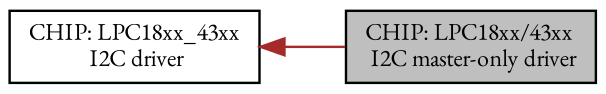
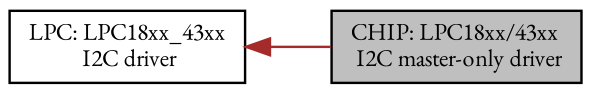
node "CHIP: LPC18xx_43xx I2C driver": label "CHIP: LPC18xx_43xx I2C driver" -> "LPC: LPC18xx_43xx I2C driver"
